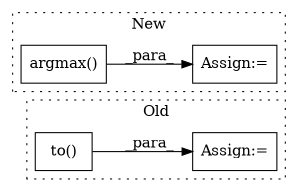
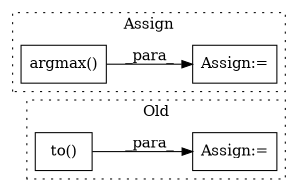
cluster "New": label "New" -> "Assign"
